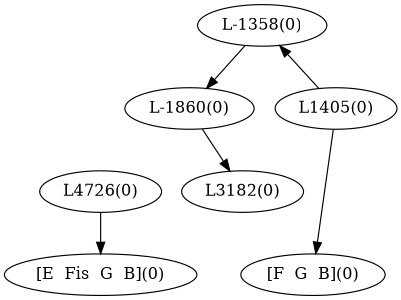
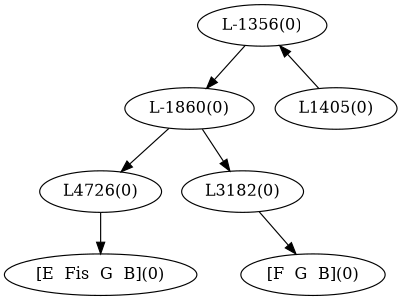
node "L-1358(0)": label "L-1358(0)" -> "L-1356(0)"
edge "L-1860(0)" -> "L4726(0)": added
edge "L1405(0)" -> "[F  G  B](0)": now "L3182(0)" -> "[F  G  B](0)"
